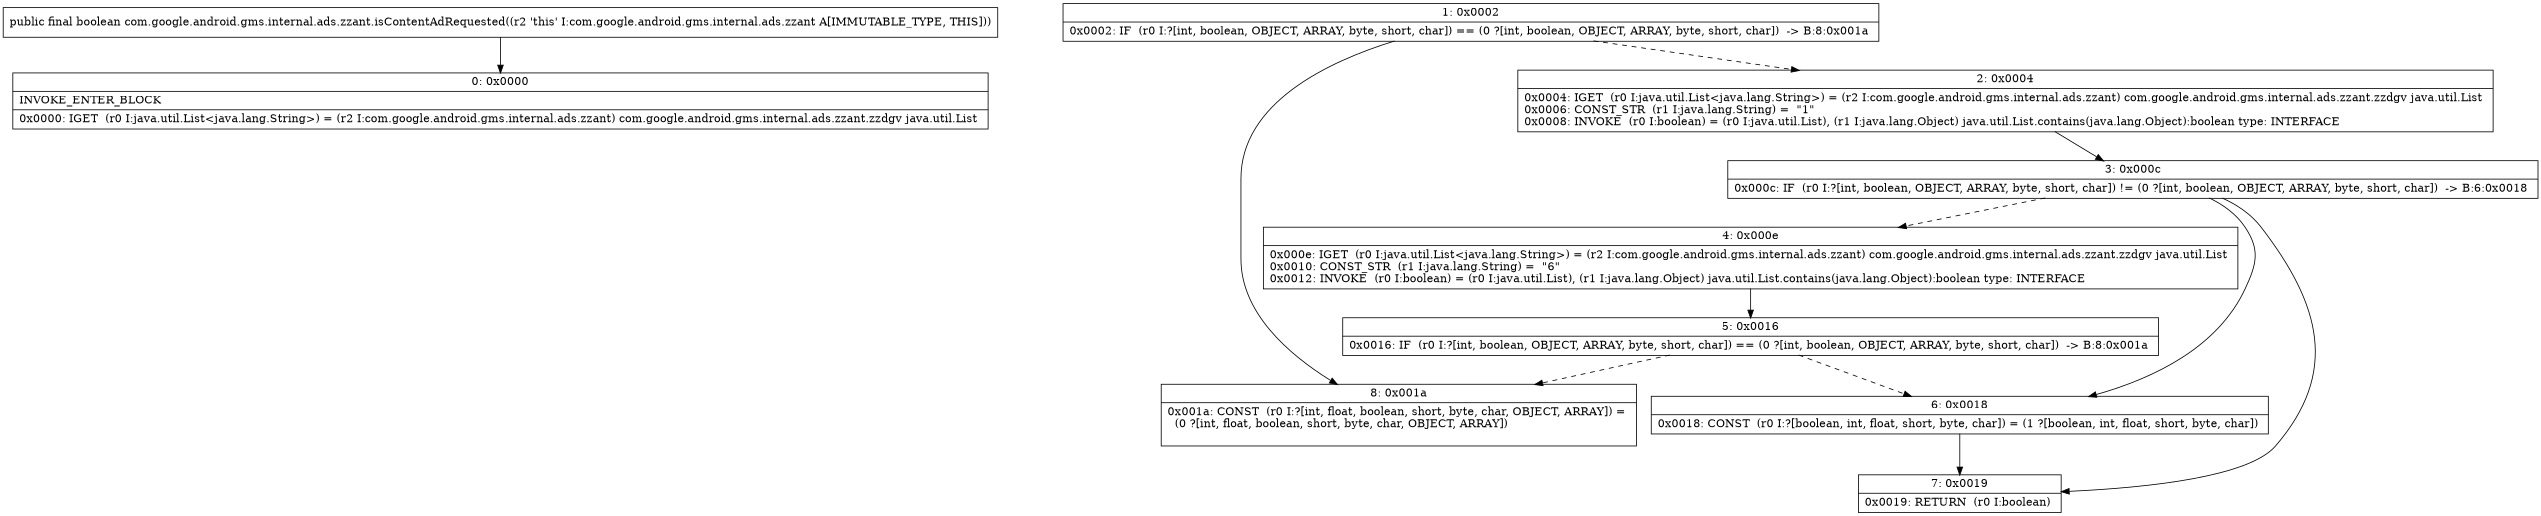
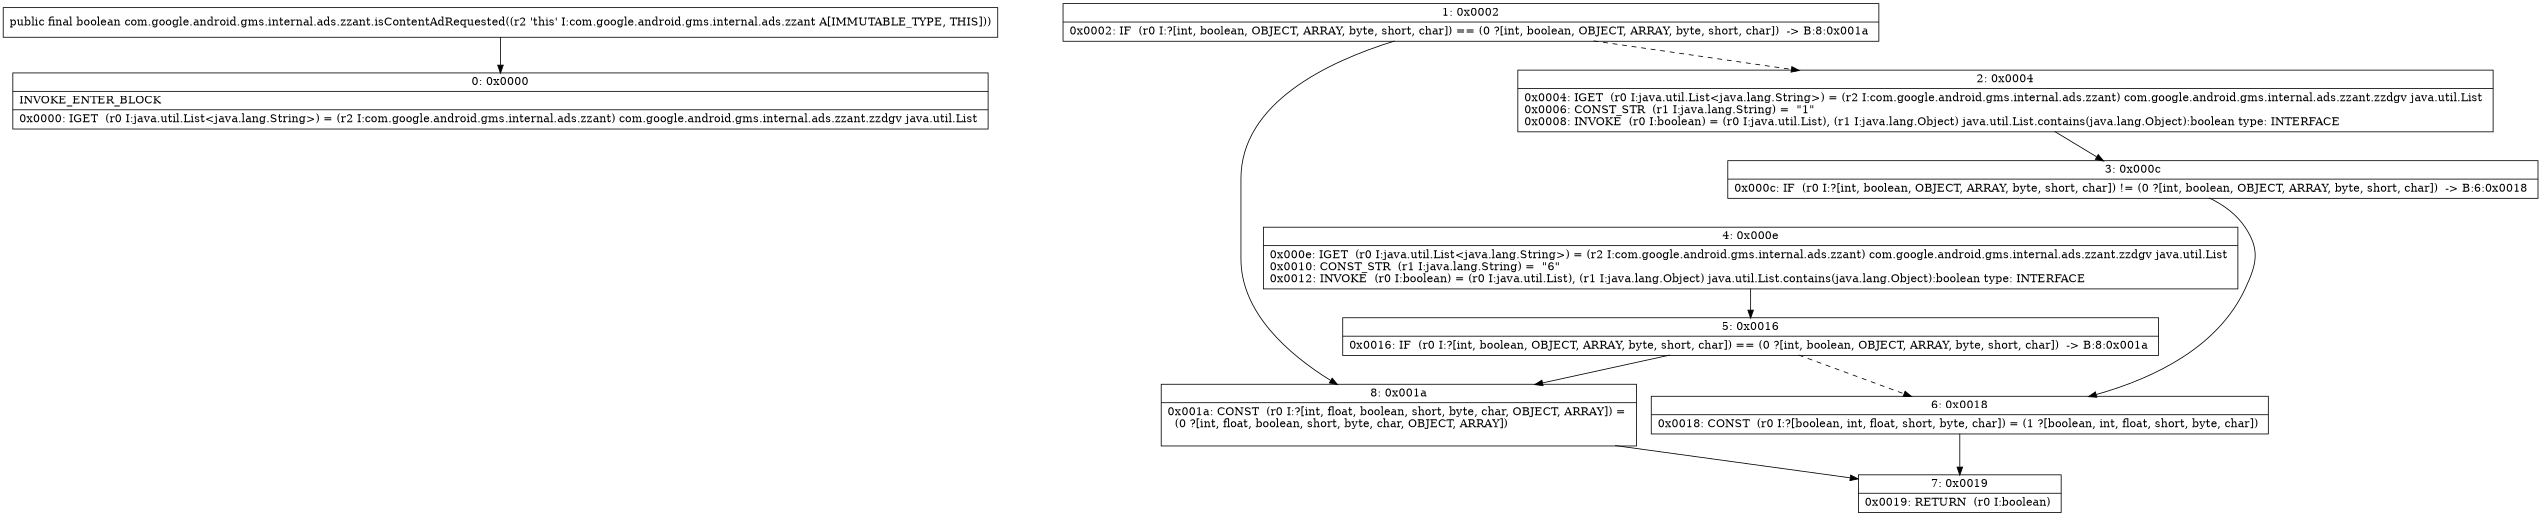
edge "3: 0x000c" -> "4: 0x000e": removed
edge "5: 0x0016" -> "8: 0x001a": style dashed -> solid
edge "3: 0x000c" -> "7: 0x0019": now "8: 0x001a" -> "7: 0x0019"
